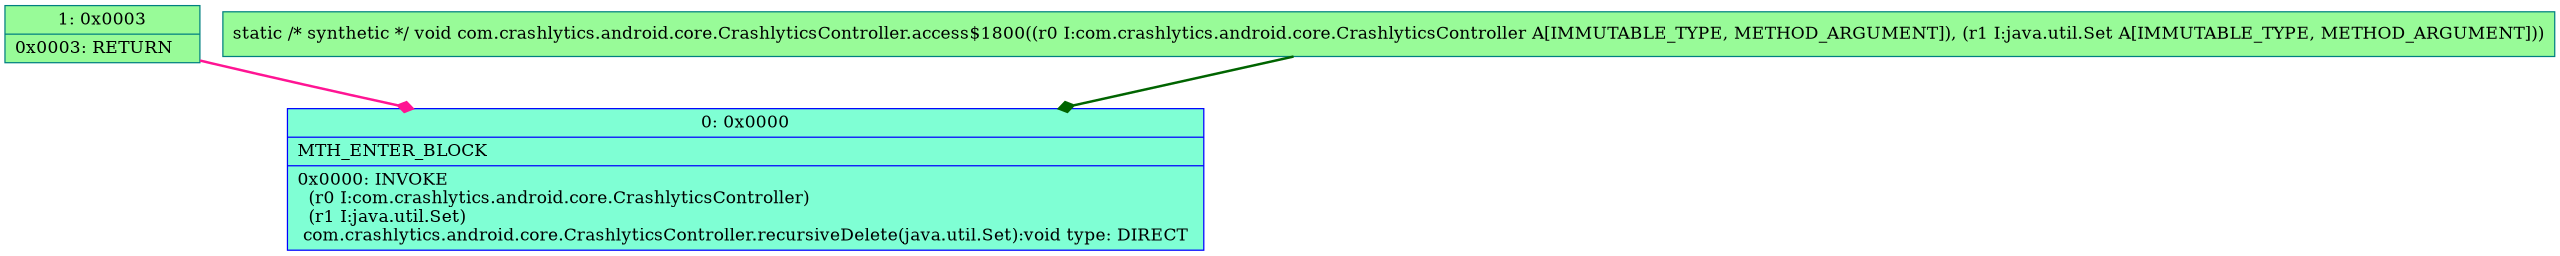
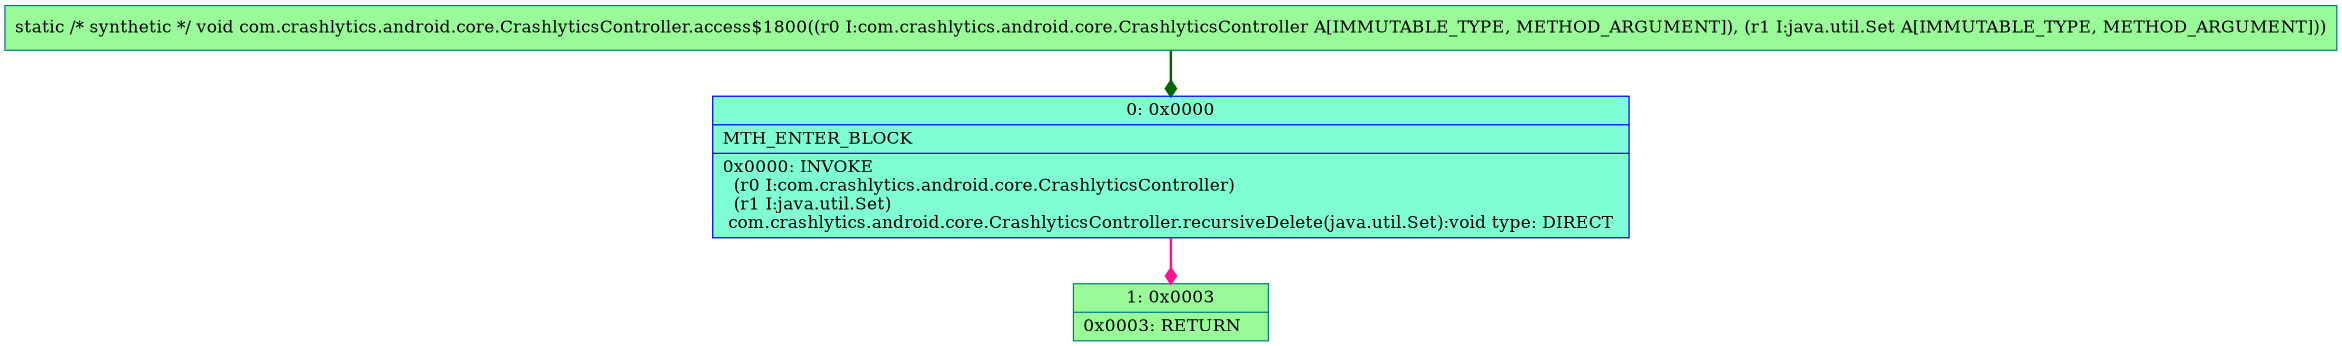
edge "1: 0x0003" -> "0: 0x0000": reversed
